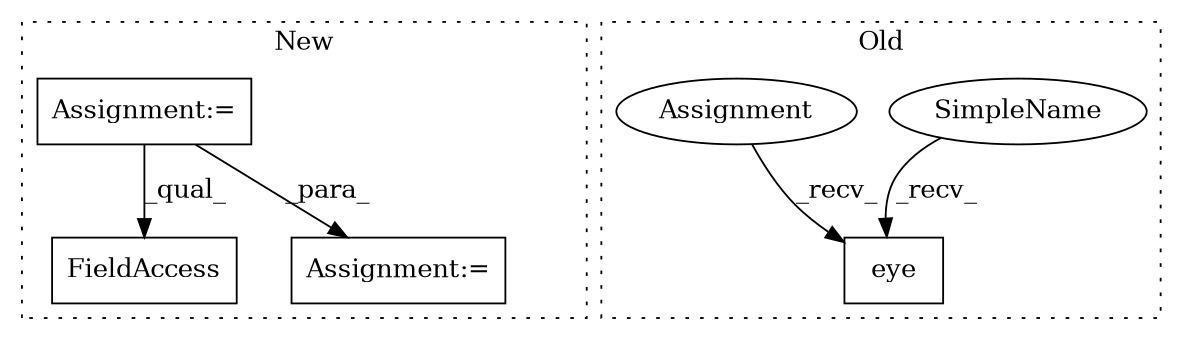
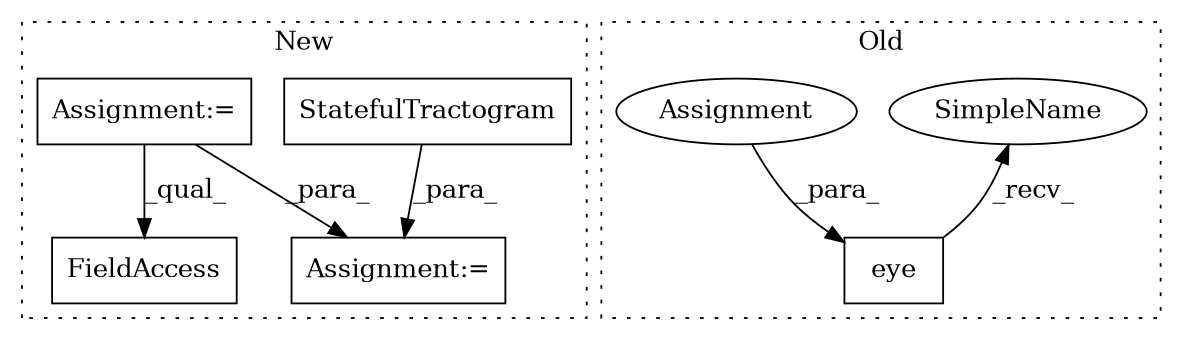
node "StatefulTractogram": added
edge "SimpleName" -> "eye": reversed
edge "Assignment" -> "eye": label "_recv_" -> "_para_"
